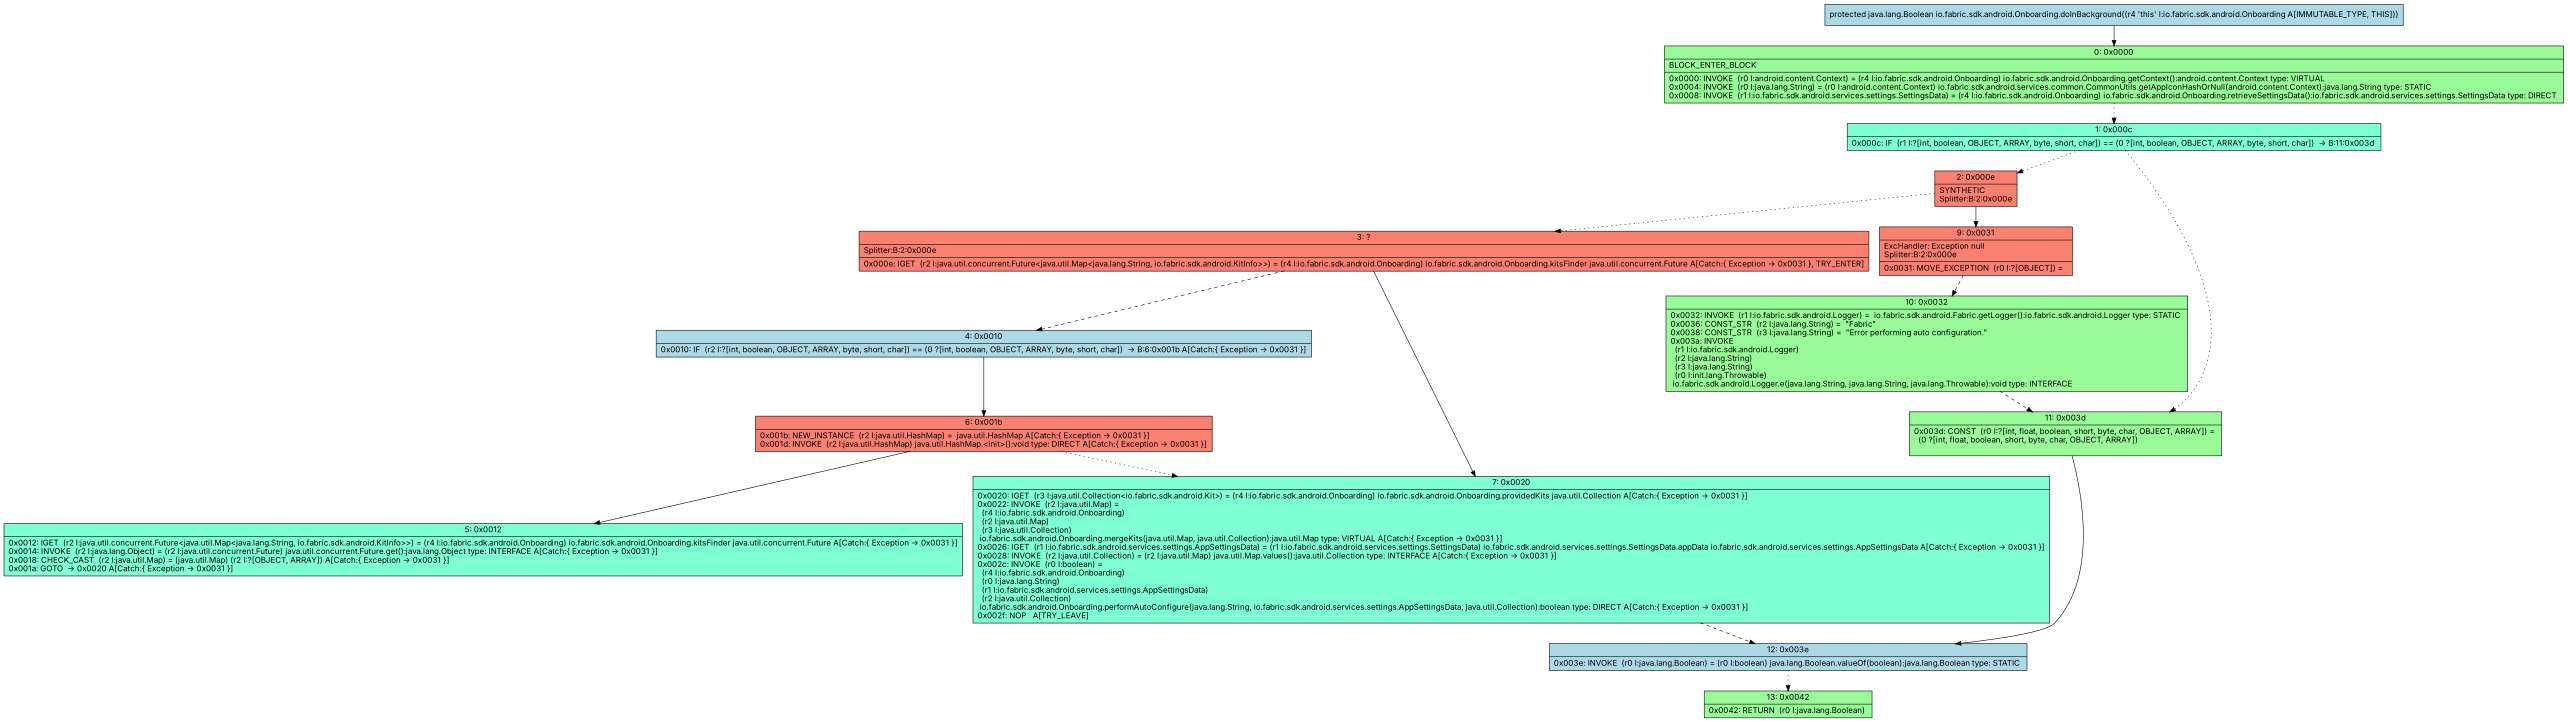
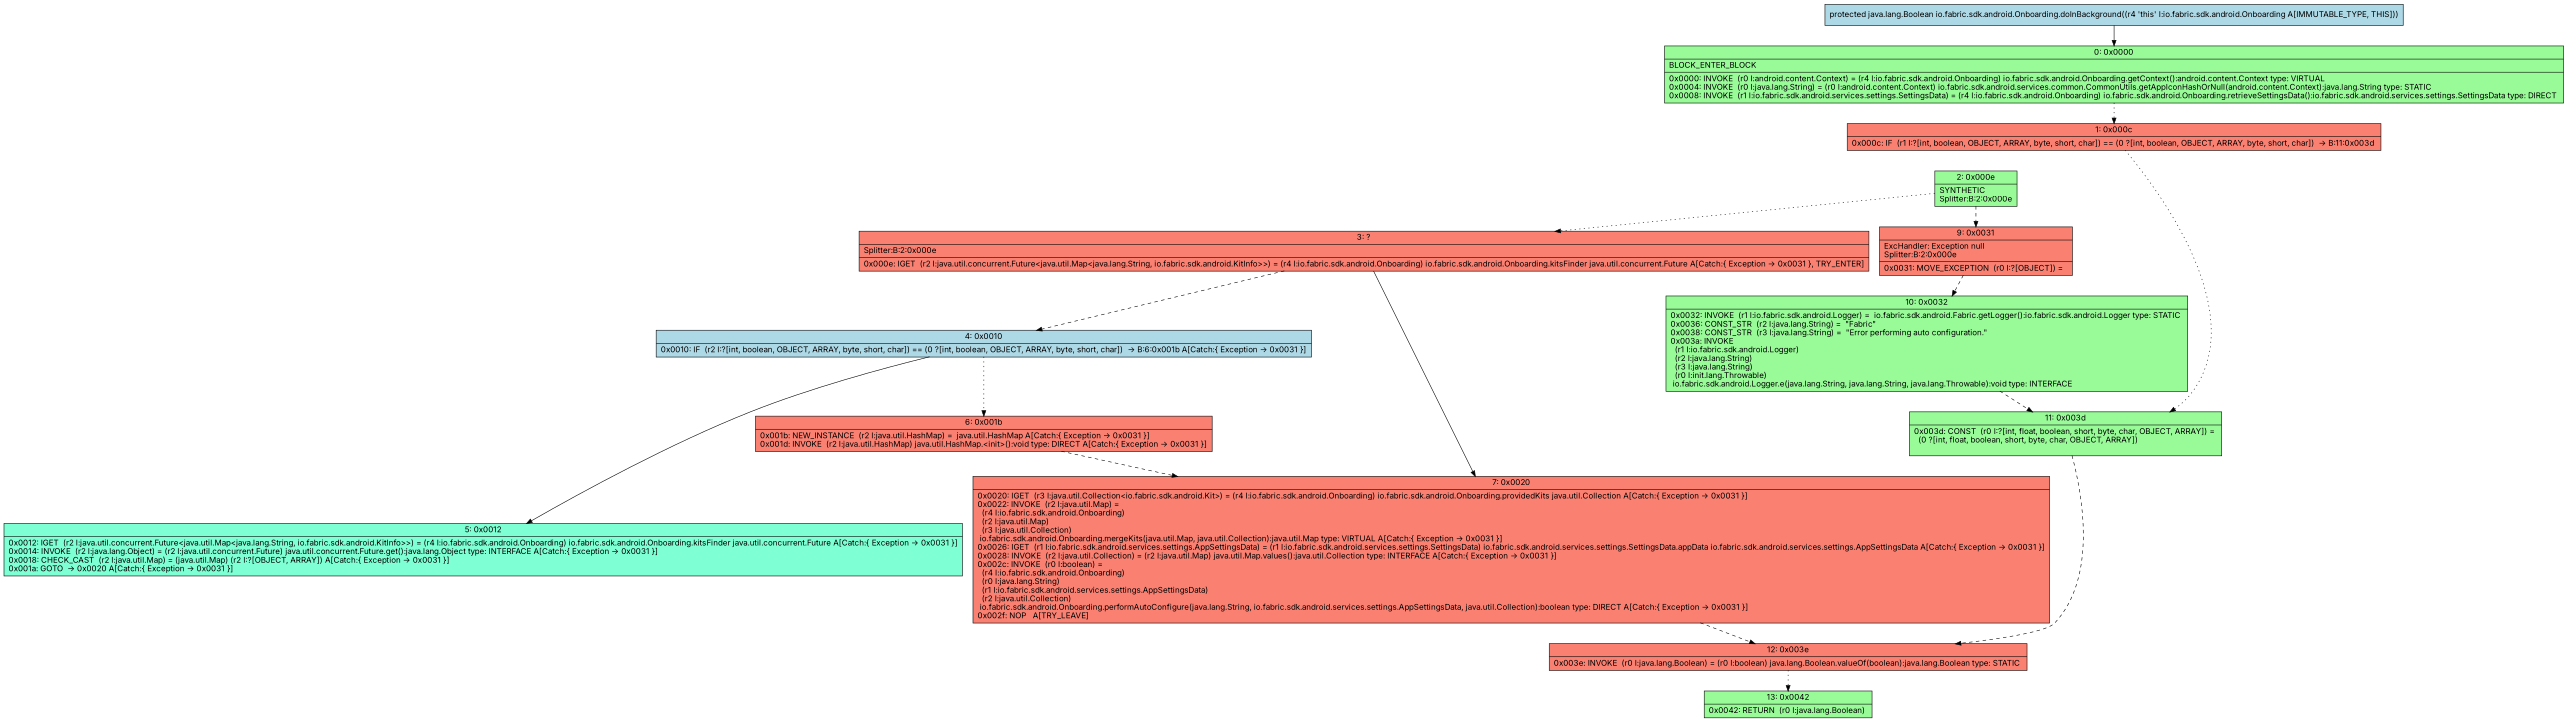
node "1: 0x000c": fillcolor aquamarine -> salmon
edge "1: 0x000c" -> "2: 0x000e": removed
node "2: 0x000e": fillcolor salmon -> palegreen
edge "2: 0x000e" -> "9: 0x0031": style solid -> dashed
edge "4: 0x0010" -> "6: 0x001b": style solid -> dotted
edge "6: 0x001b" -> "7: 0x0020": style dotted -> dashed
edge "6: 0x001b" -> "5: 0x0012": now "4: 0x0010" -> "5: 0x0012"
node "7: 0x0020": fillcolor aquamarine -> salmon
edge "11: 0x003d" -> "12: 0x003e": style solid -> dashed
node "12: 0x003e": fillcolor lightblue -> salmon
